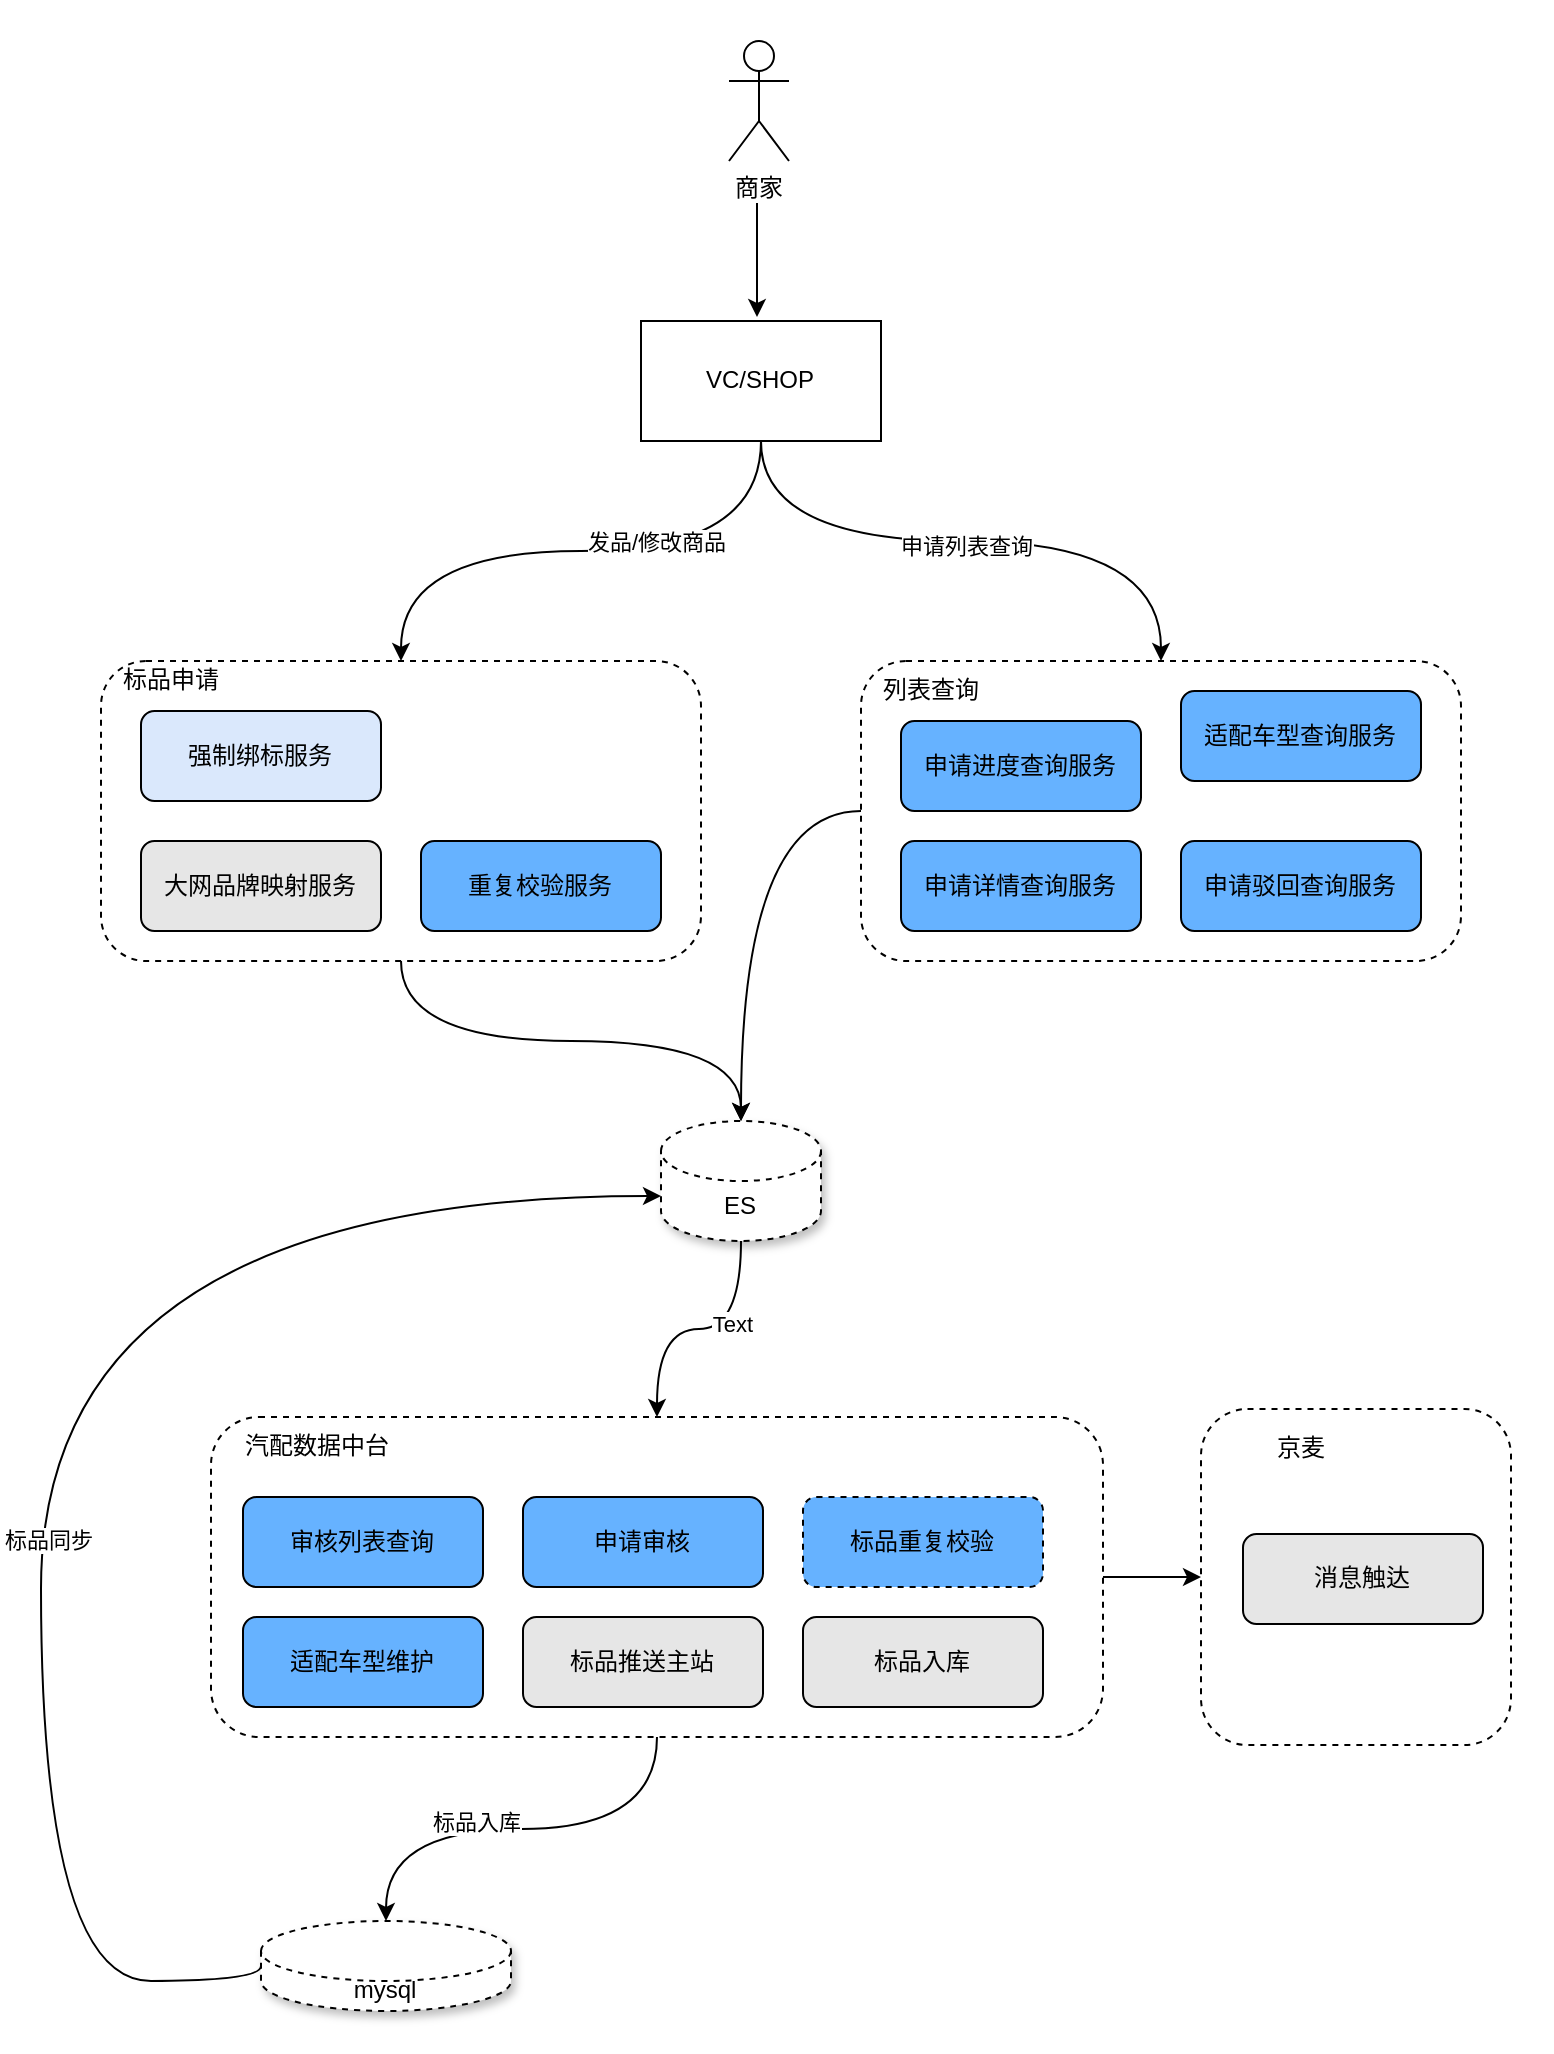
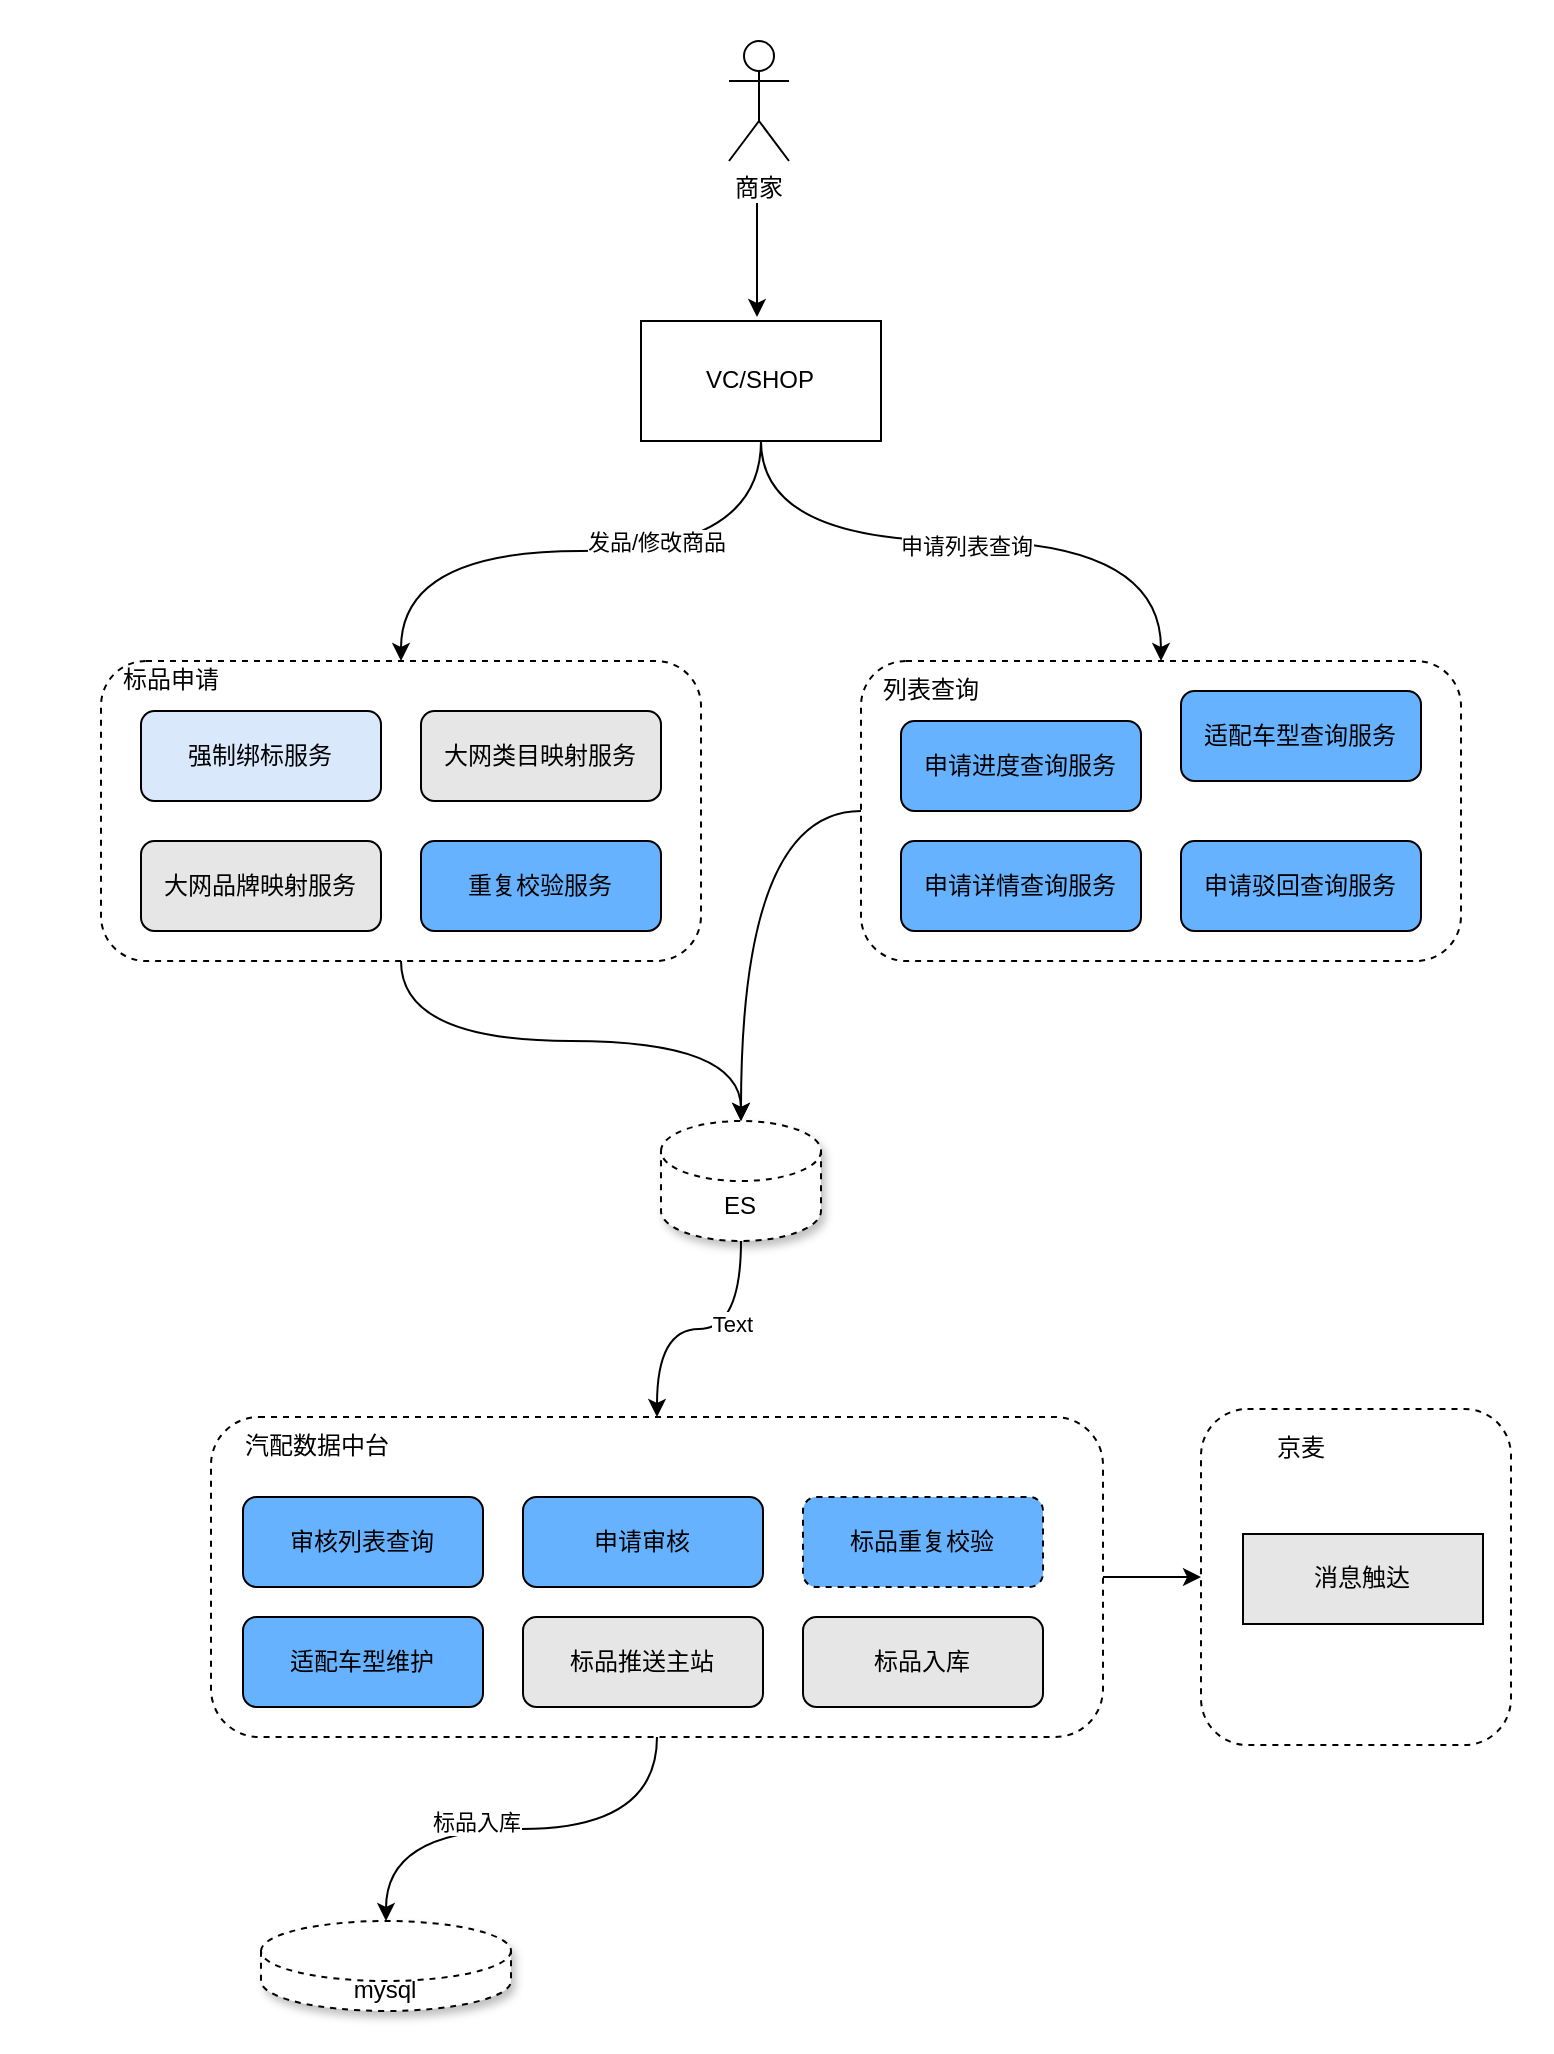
node "大网类目映射服务": added
edge "mysql" -> "ES": removed, label "标品同步"
node "消息触达": shape rounded rectangle -> rectangle
